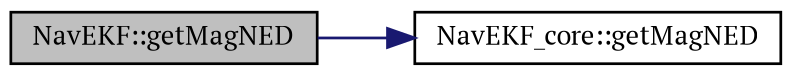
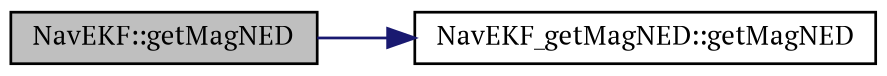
node "NavEKF_core::getMagNED": label "NavEKF_core::getMagNED" -> "NavEKF_getMagNED::getMagNED"
